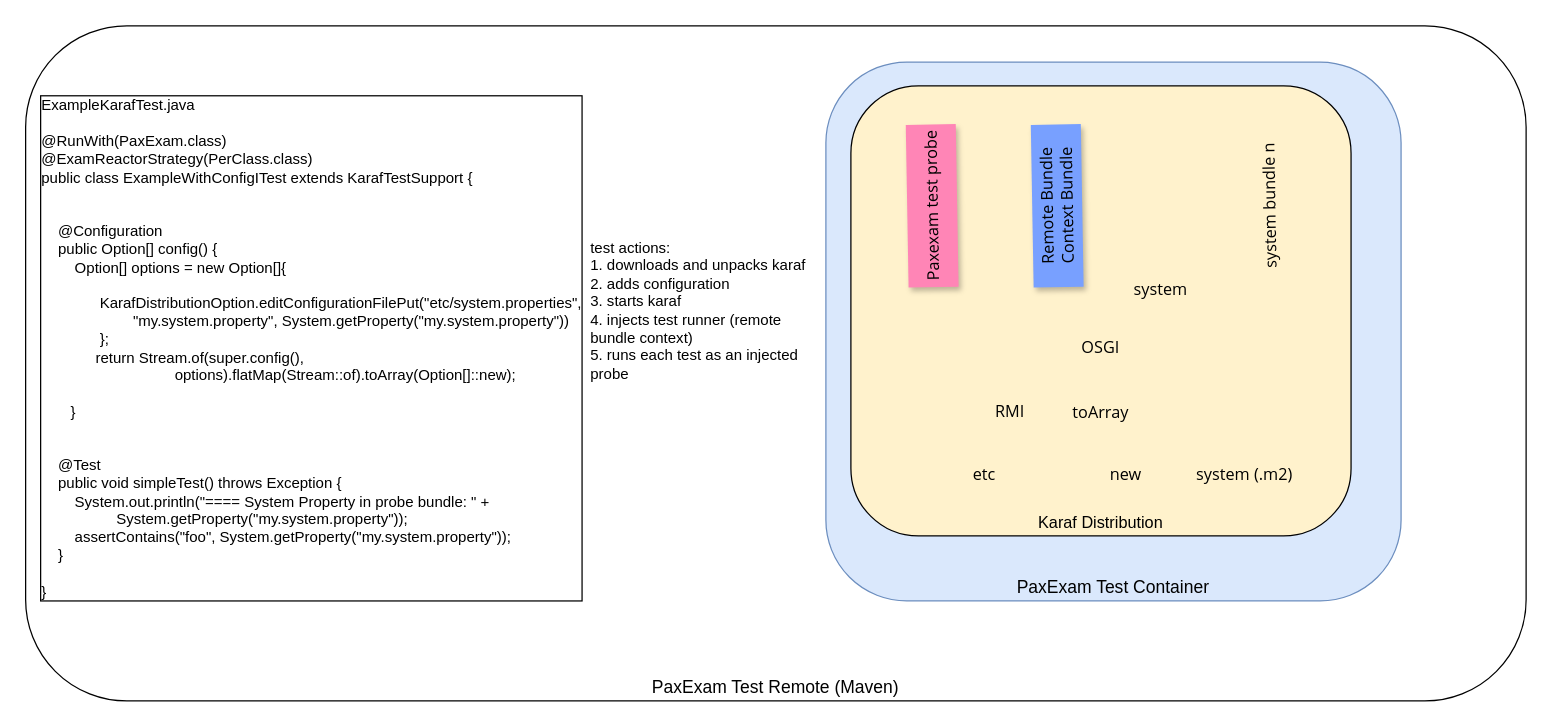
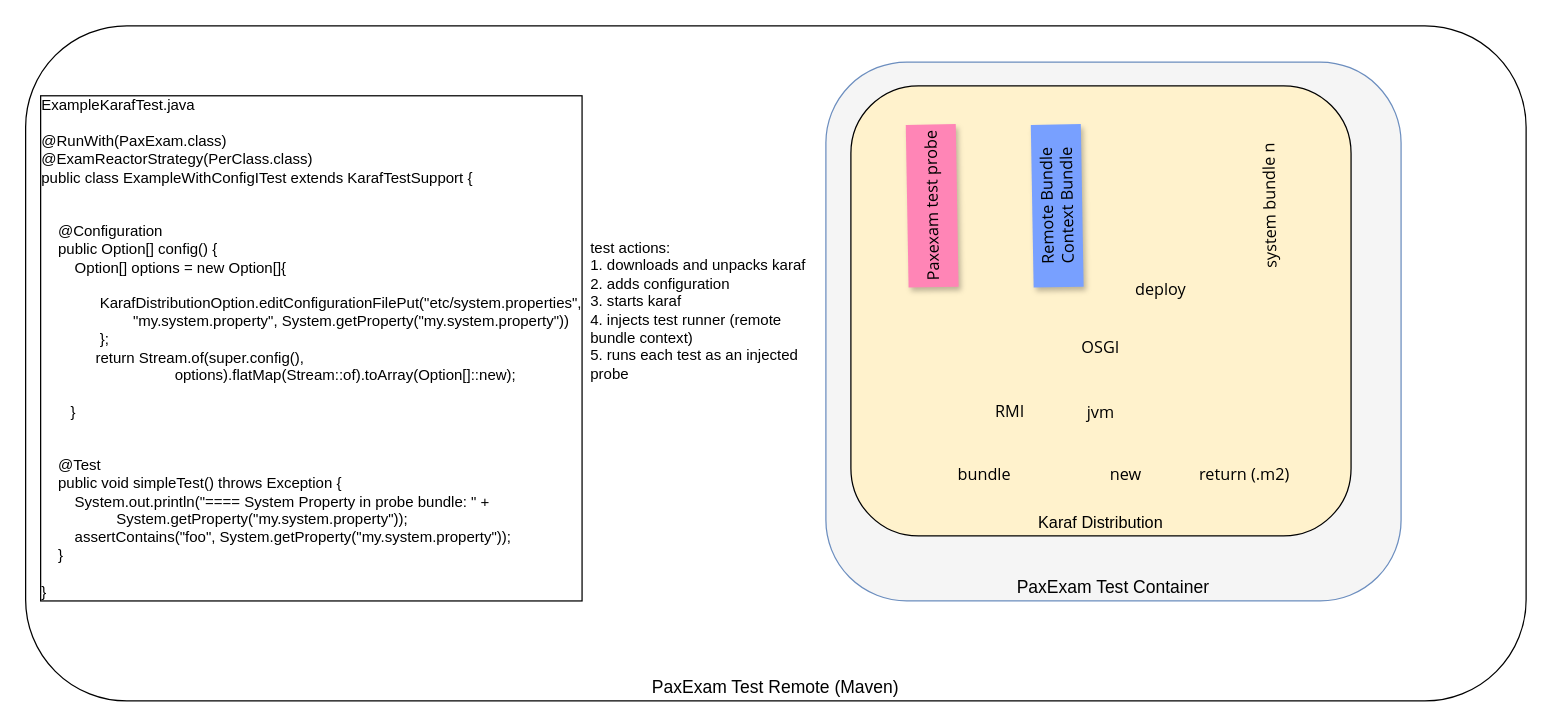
node "system": label "system" -> "deploy"
node "toArray": label "toArray" -> "jvm"
node "etc": label "etc" -> "bundle"
node "system (.m2)": label "system (.m2)" -> "return (.m2)"
node "PaxExam Test Container": fillcolor #dae8fc -> #f5f5f5
